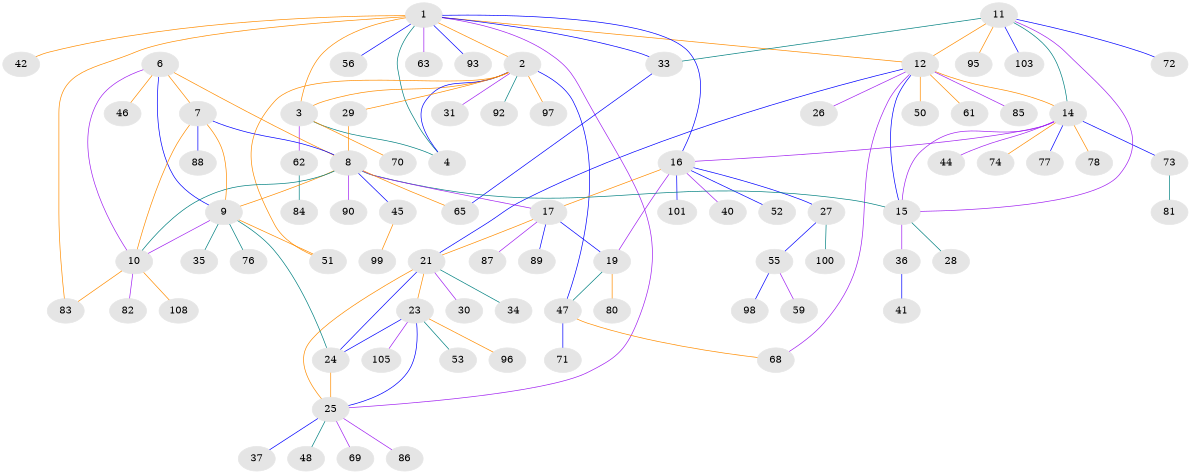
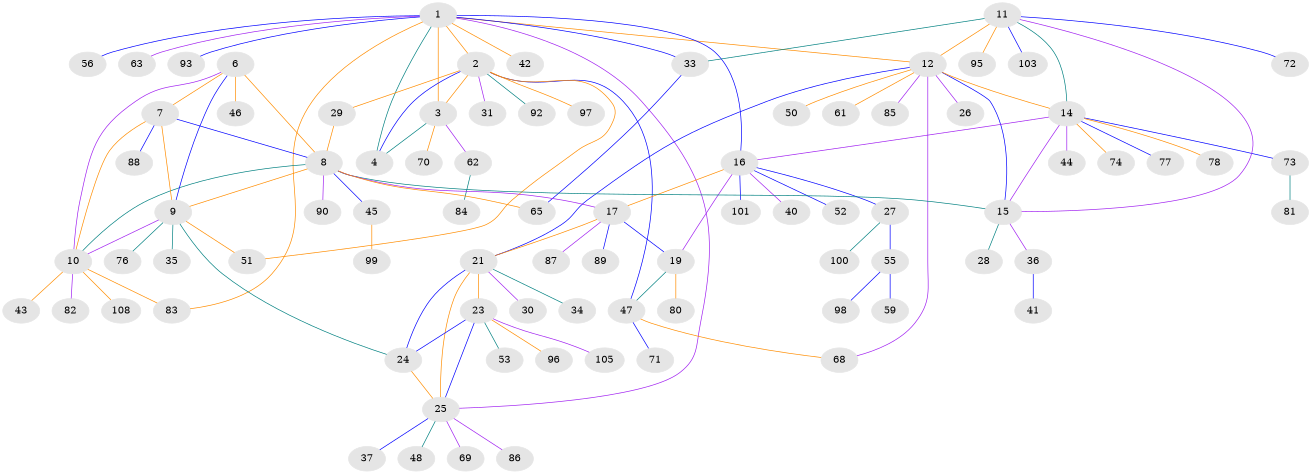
edge "55" -- "59": color purple -> blue
node "43": added
